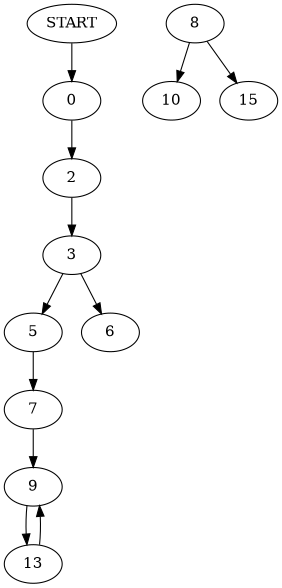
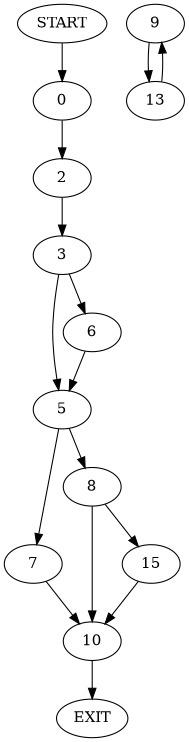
edge "6" -> "5": added
edge "7" -> "9": now "7" -> "10"
edge "5" -> "8": added
edge "15" -> "10": added
node "EXIT": added
